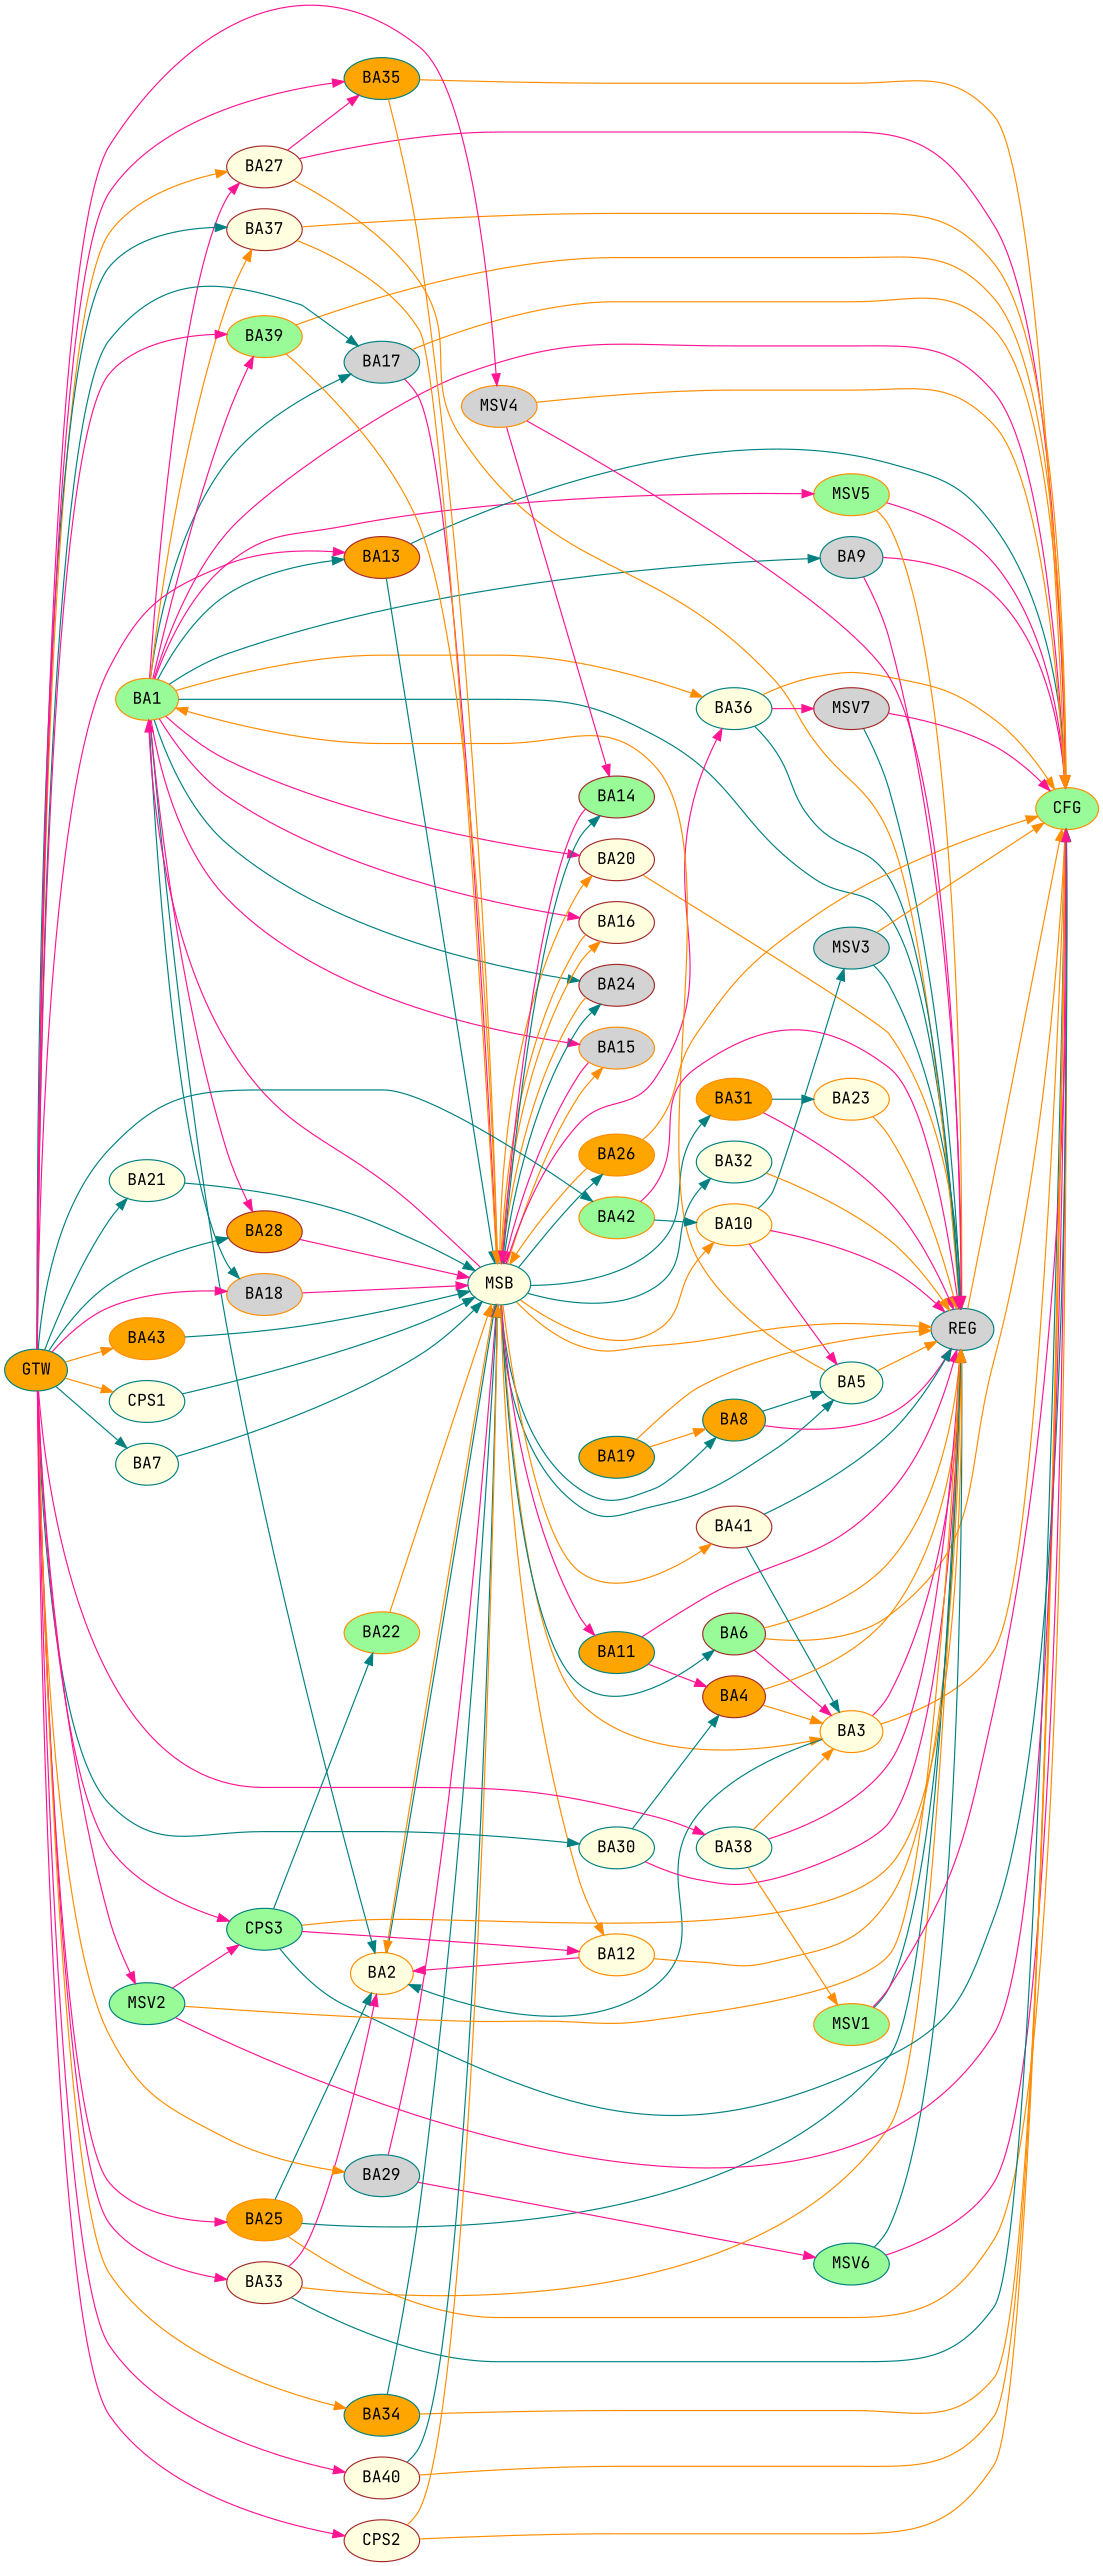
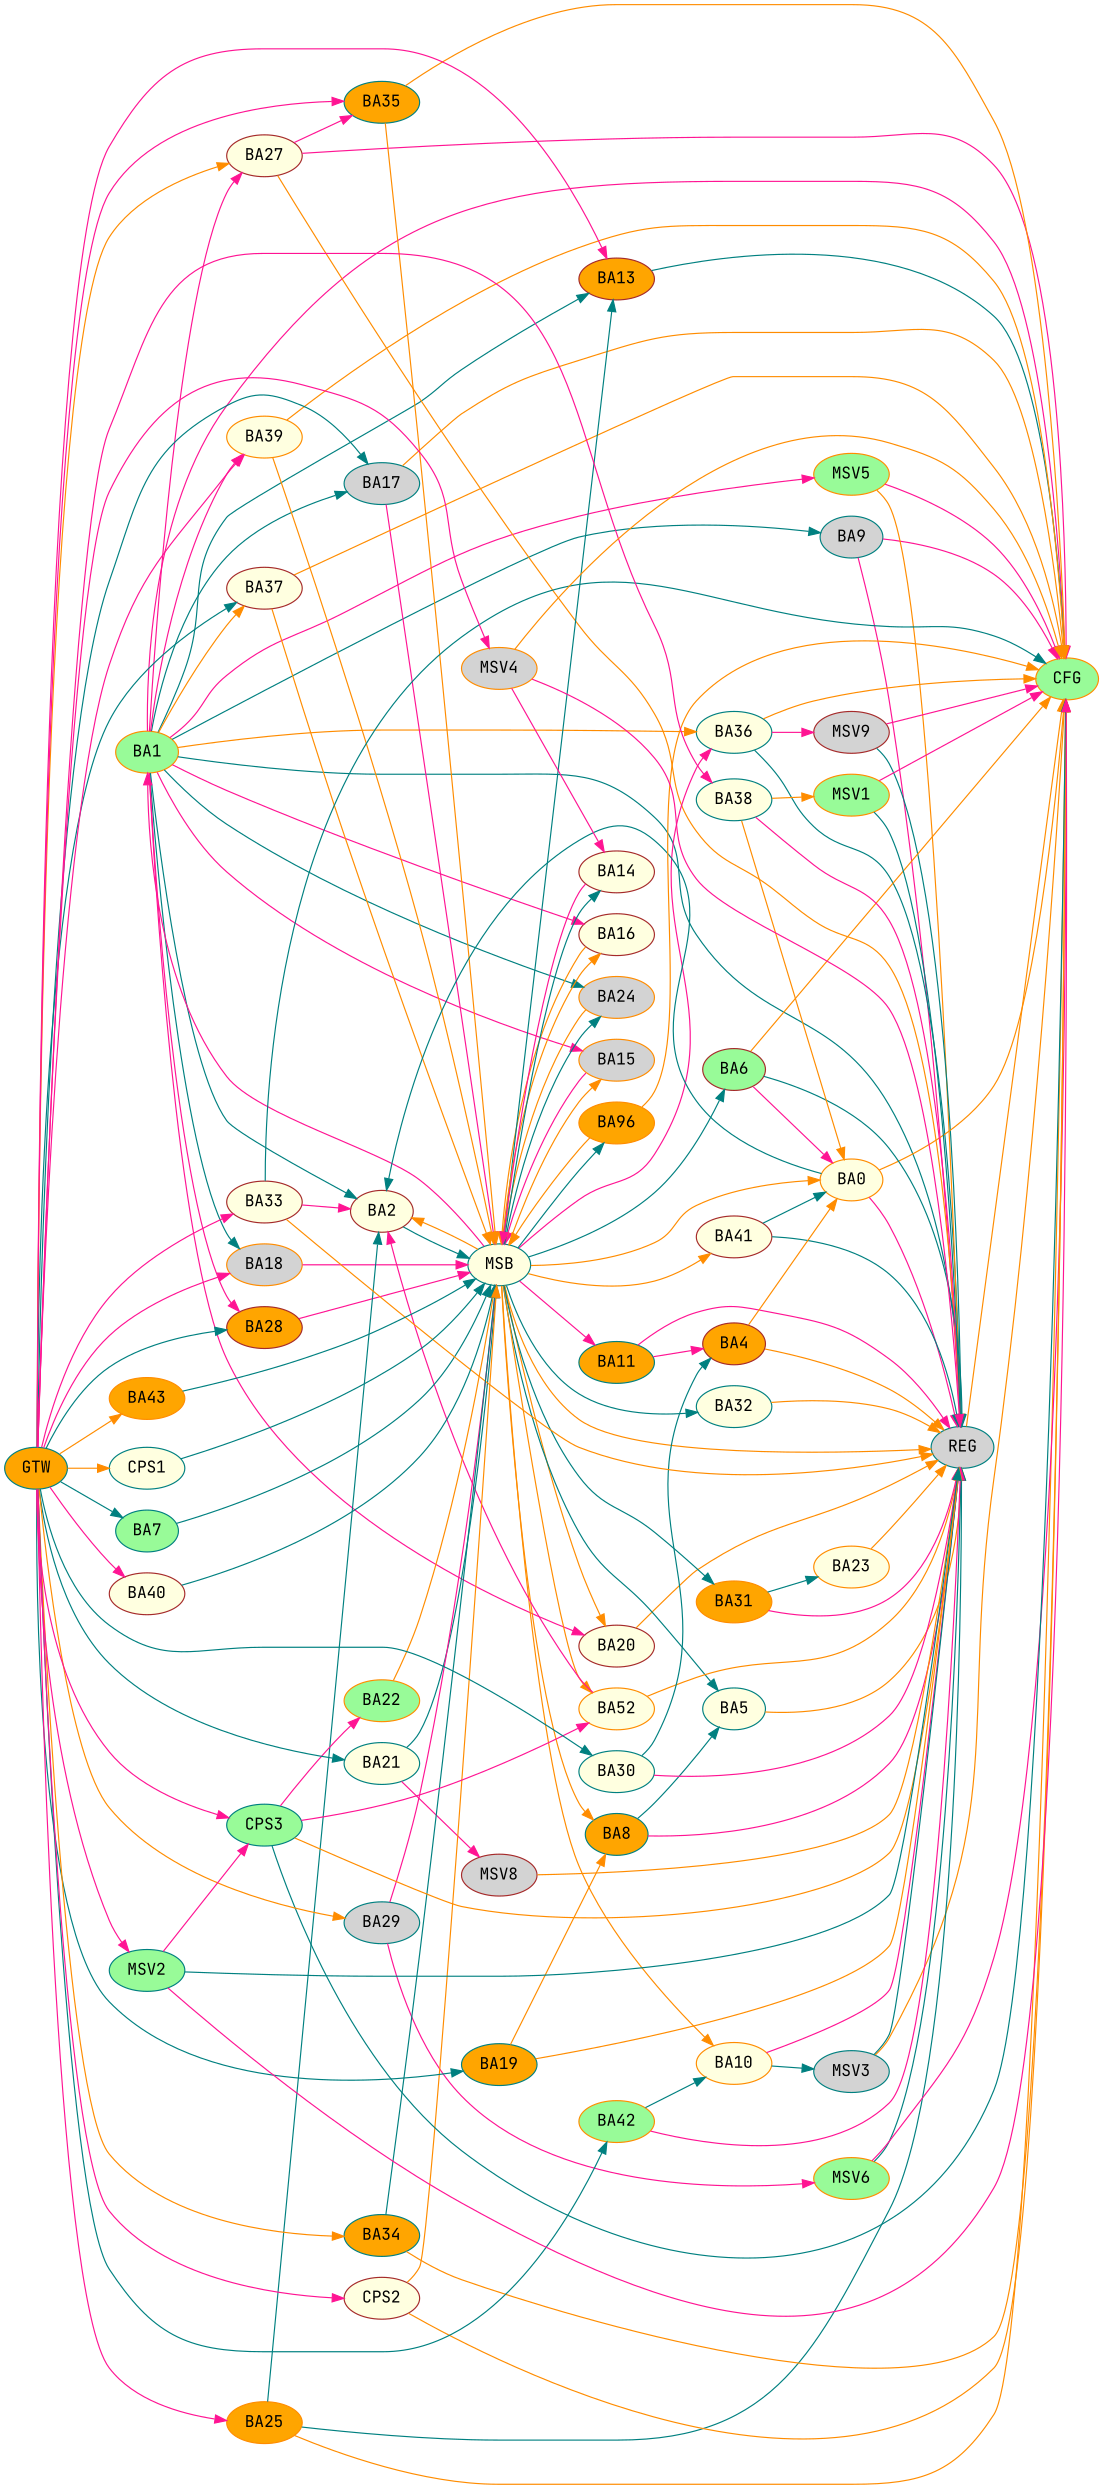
node "BA39": fillcolor palegreen -> lightyellow
node "MSV7": label "MSV7" -> "MSV9"
node "BA14": fillcolor palegreen -> lightyellow
edge "BA5" -> "BA1": removed
edge "BA13" -> "MSB": reversed
node "BA24": color brown -> darkorange
node "BA26": label "BA26" -> "BA96"
edge "BA10" -> "BA5": removed
node "BA7": fillcolor lightyellow -> palegreen
edge "MSB" -> "BA8": color teal -> darkorange
edge "BA6" -> "REG": color darkorange -> teal
node "BA3": label "BA3" -> "BA0"
edge "CPS3" -> "BA22": color teal -> deeppink
node "MSV8": added
edge "GTW" -> "BA19": added
node "BA12": label "BA12" -> "BA52"
node "BA2": color darkorange -> brown
edge "MSV2" -> "REG": color darkorange -> teal
node "MSV6": color teal -> darkorange
edge "BA40" -> "CFG": removed
